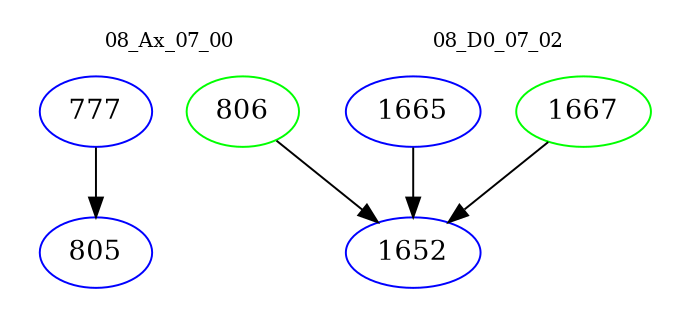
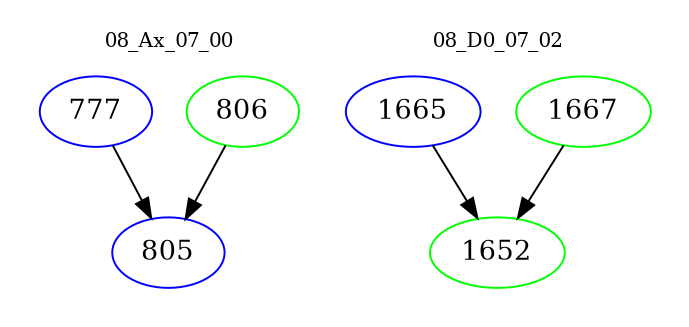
edge "806" -> "1652": now "806" -> "805"
node "1652": color blue -> green
